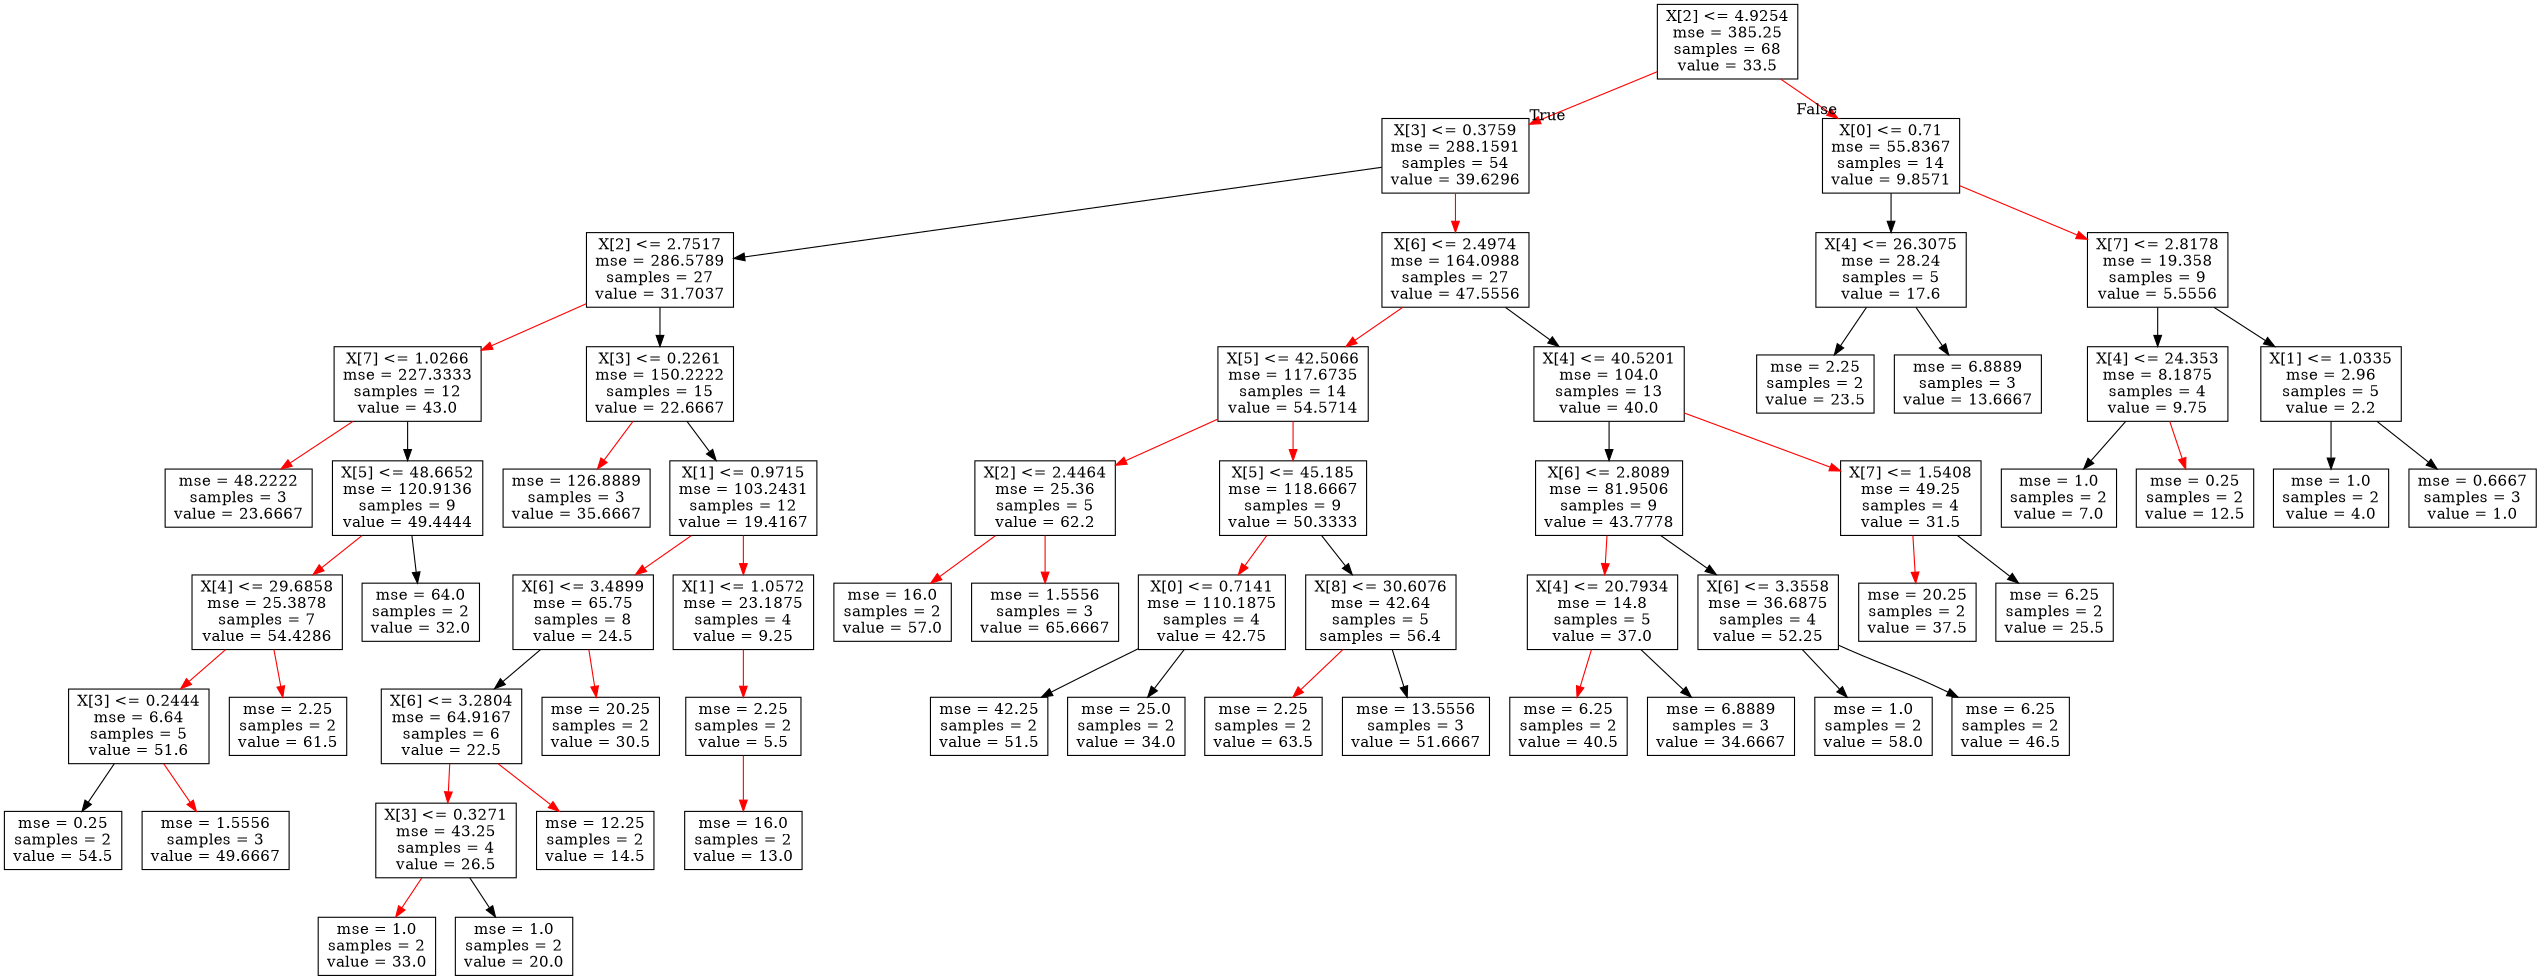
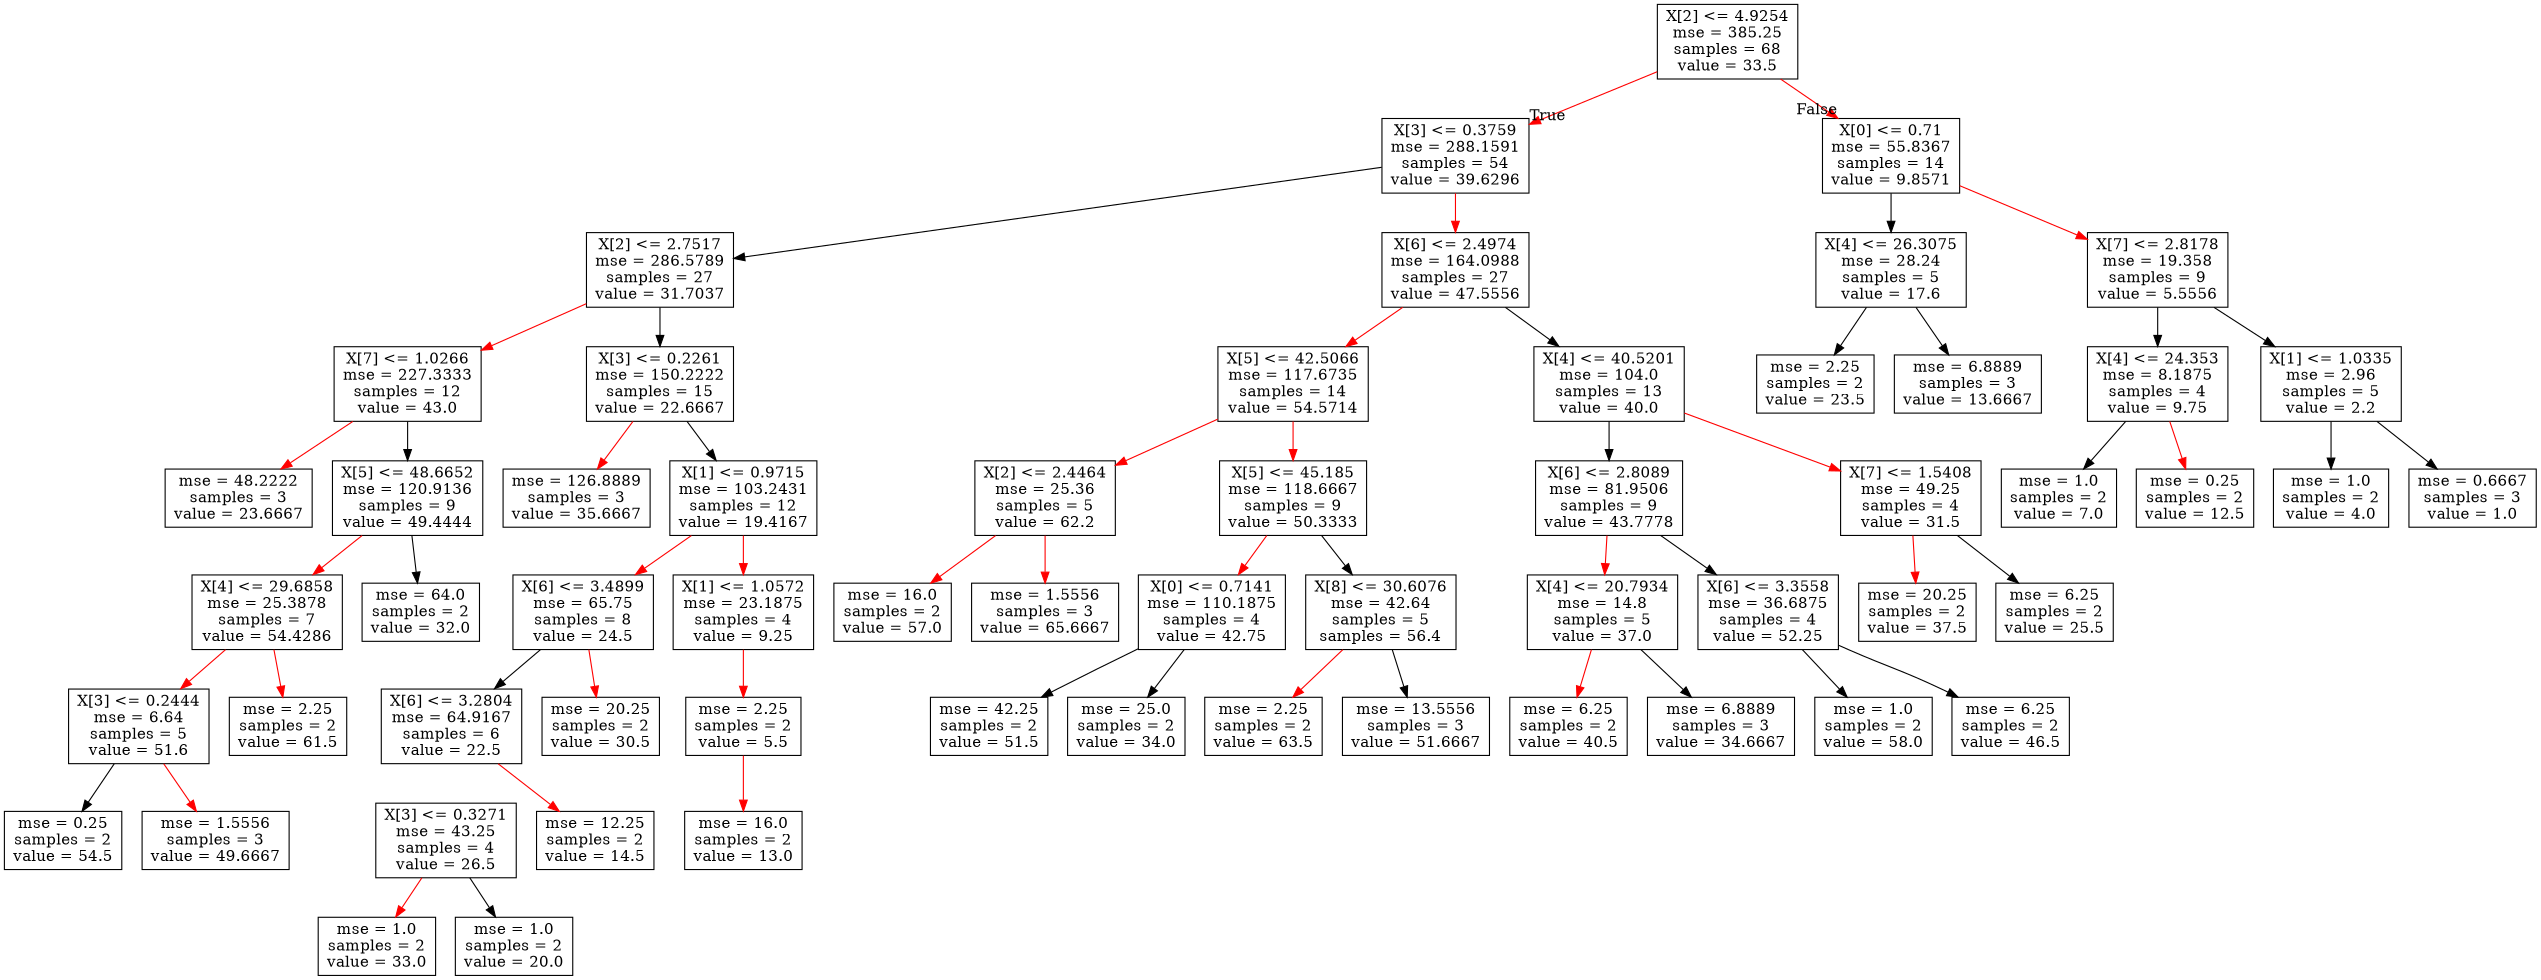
edge "X[6] <= 3.2804 mse = 64.9167 samples = 6 value = 22.5" -> "X[3] <= 0.3271 mse = 43.25 samples = 4 value = 26.5": removed
